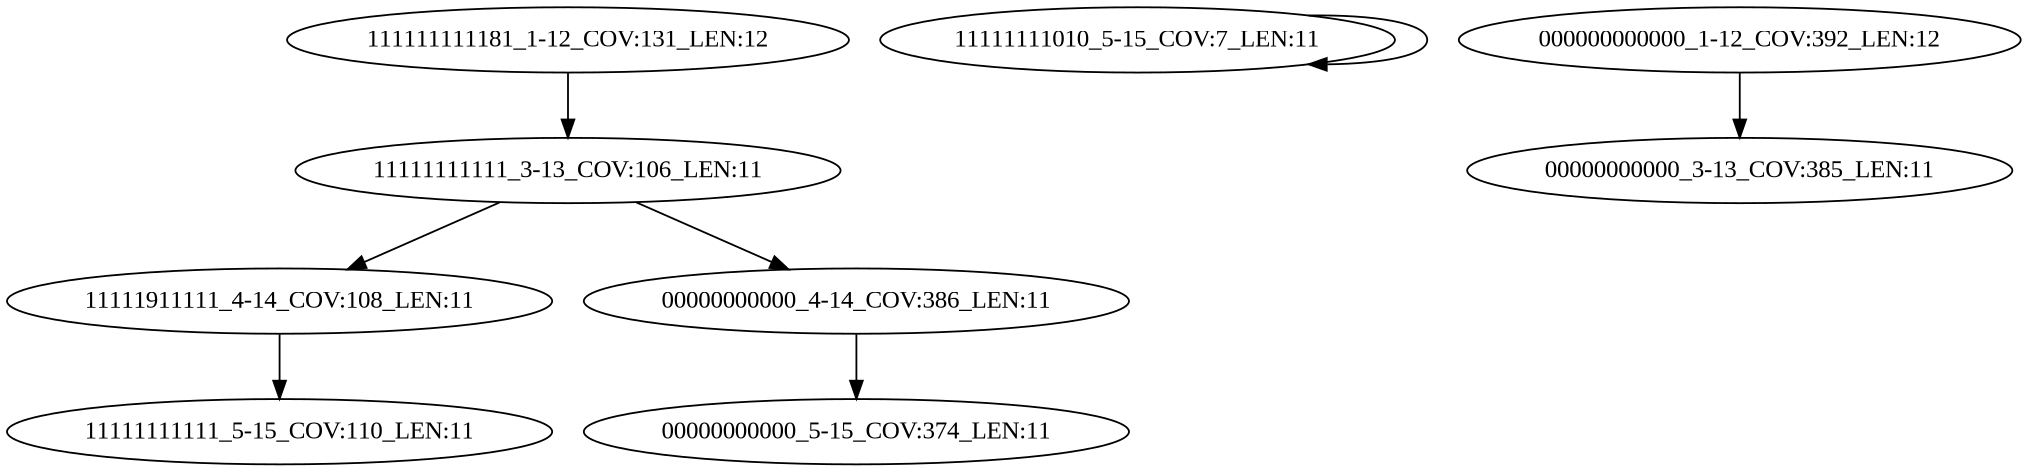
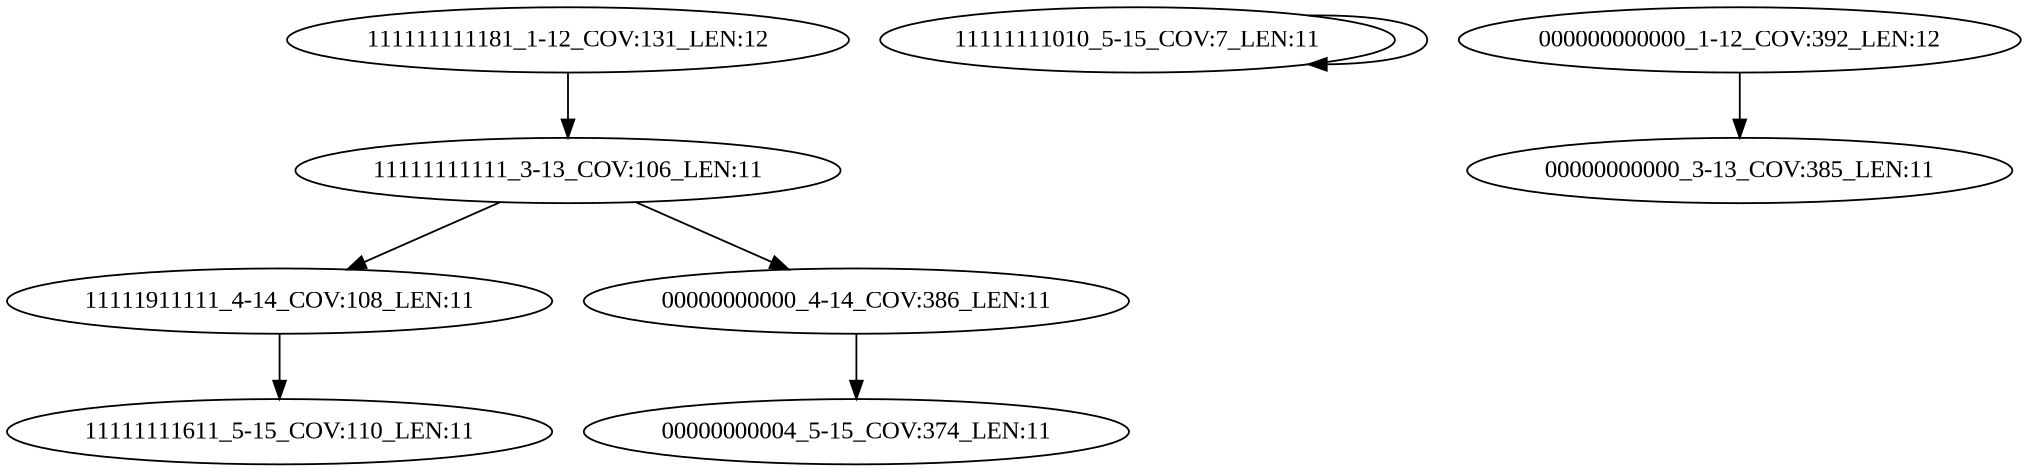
node "11111111111_5-15_COV:110_LEN:11": label "11111111111_5-15_COV:110_LEN:11" -> "11111111611_5-15_COV:110_LEN:11"
node "00000000000_5-15_COV:374_LEN:11": label "00000000000_5-15_COV:374_LEN:11" -> "00000000004_5-15_COV:374_LEN:11"
